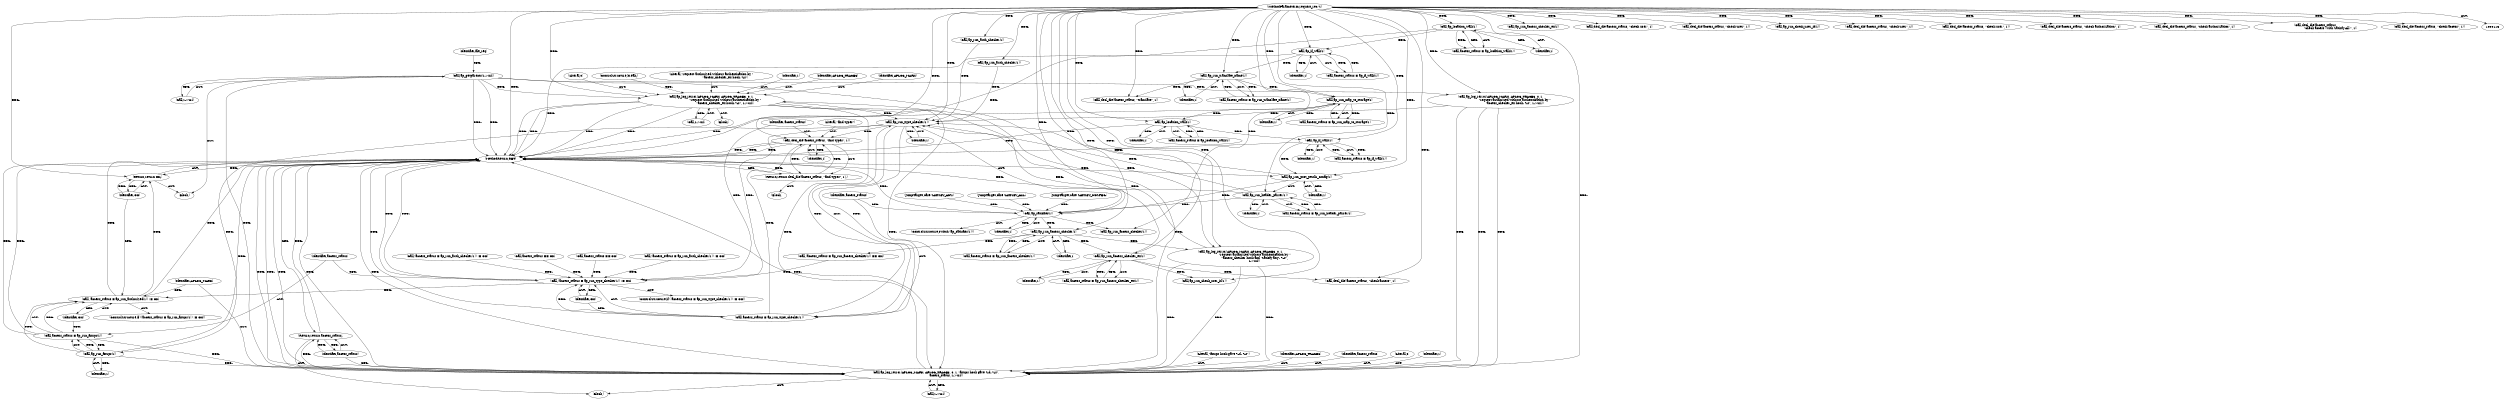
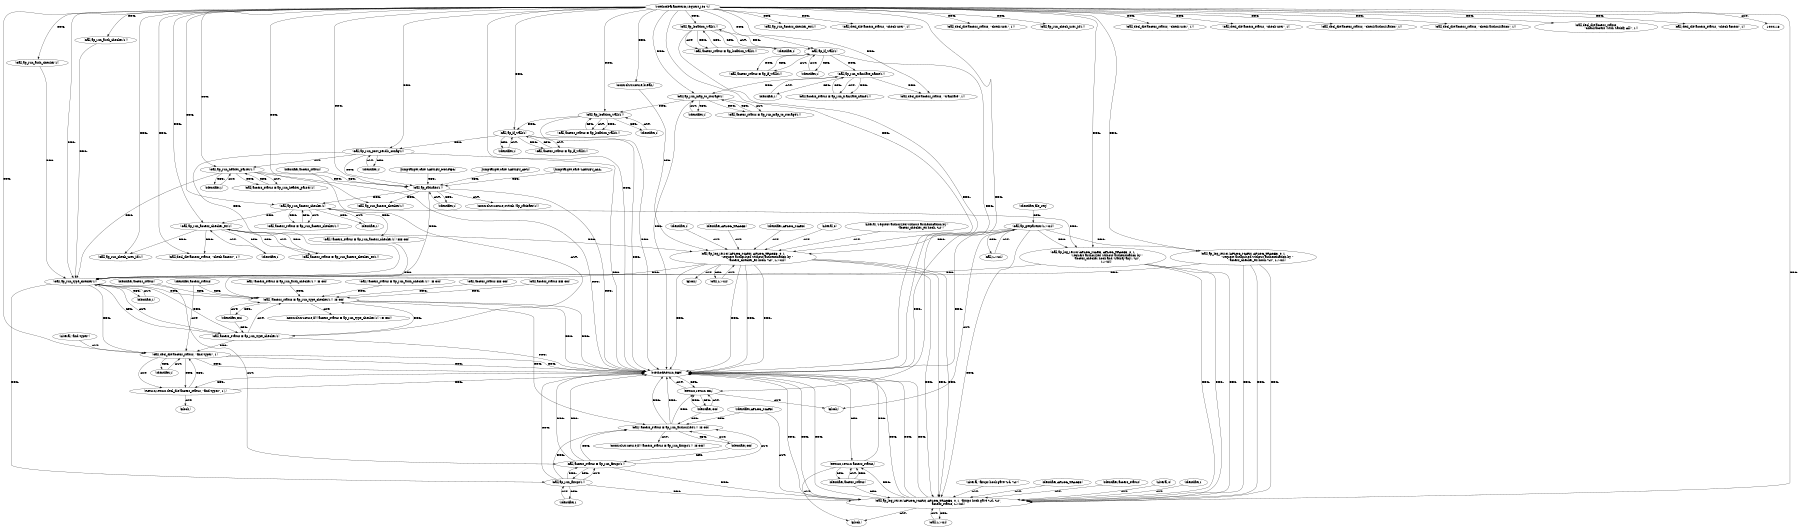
edge "(MethodParameterIn,request_rec *r)" -> "(Call,ap_run_translate_name(r))": now "(MethodParameterIn,request_rec *r)" -> "(ControlStructure,break;)"
edge "(MethodReturn,RET)" -> "(Call,ap_run_post_perdir_config(r))": reversed
edge "(MethodReturn,RET)" -> "(Return,return OK;)": label "DDG: " -> "CFG: "
edge "(Call,ap_satisfies(r))" -> "(Call,ap_run_type_checker(r))": label "AST: " -> "DDG: "
